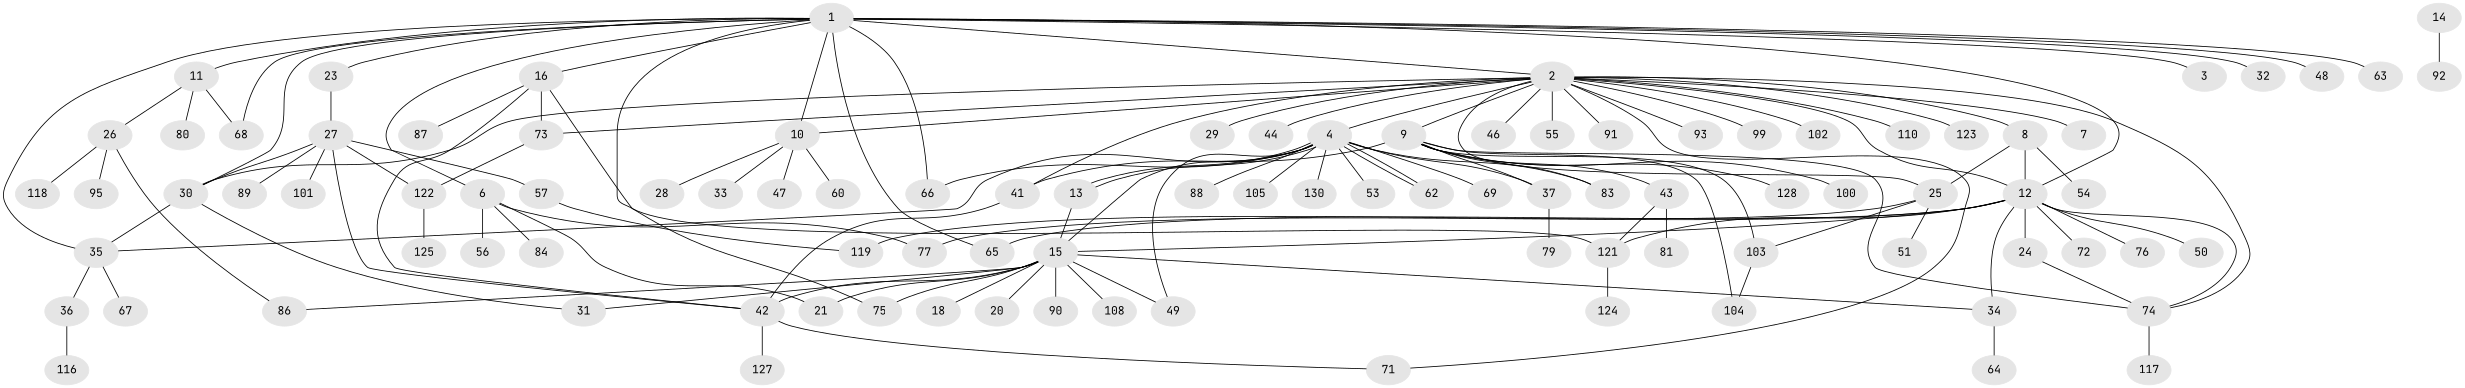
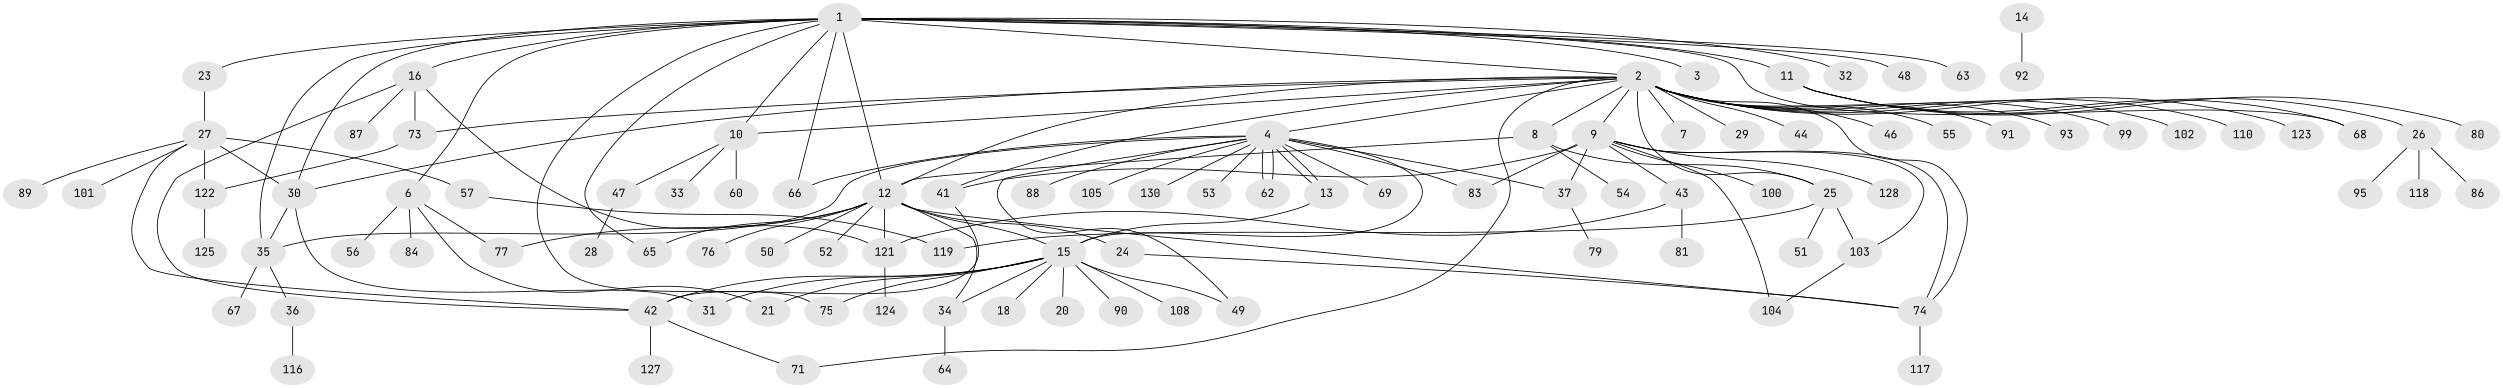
edge "10" -- "28": now "47" -- "28"
node "72": label "72" -> "52"
edge "15" -- "86": removed
